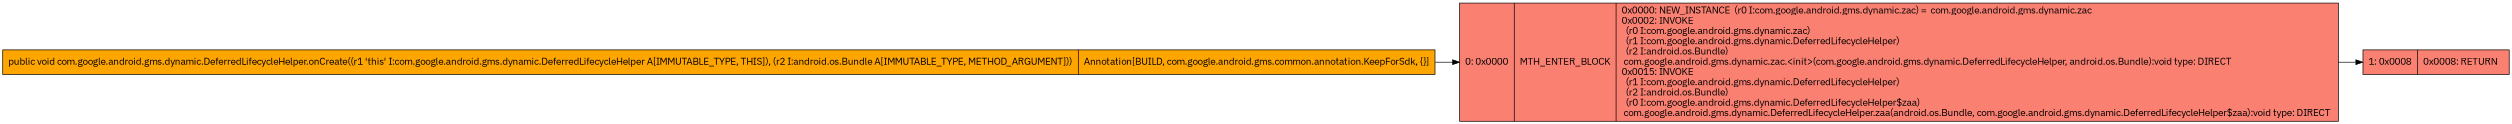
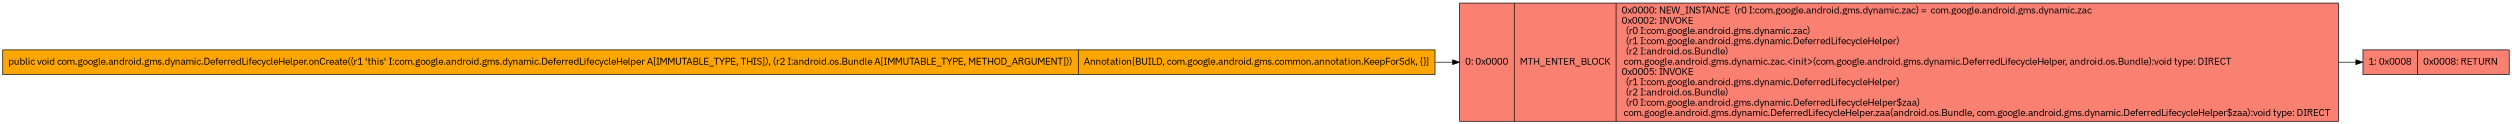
node "0: 0x0000": text "0x0015: INVOKE" -> "0x0005: INVOKE"
